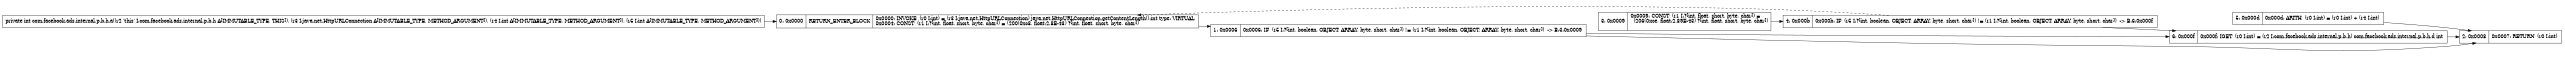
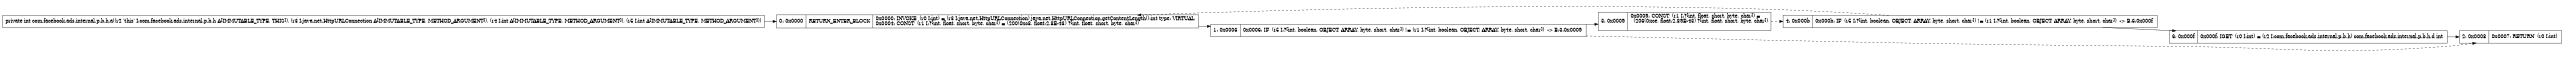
node "5: 0x000d": removed
edge "3: 0x0009" -> "4: 0x000b": style solid -> dashed
edge "1: 0x0006" -> "6: 0x000f": now "1: 0x0006" -> "3: 0x0009"
edge "1: 0x0006" -> "2: 0x0008": style solid -> dashed
